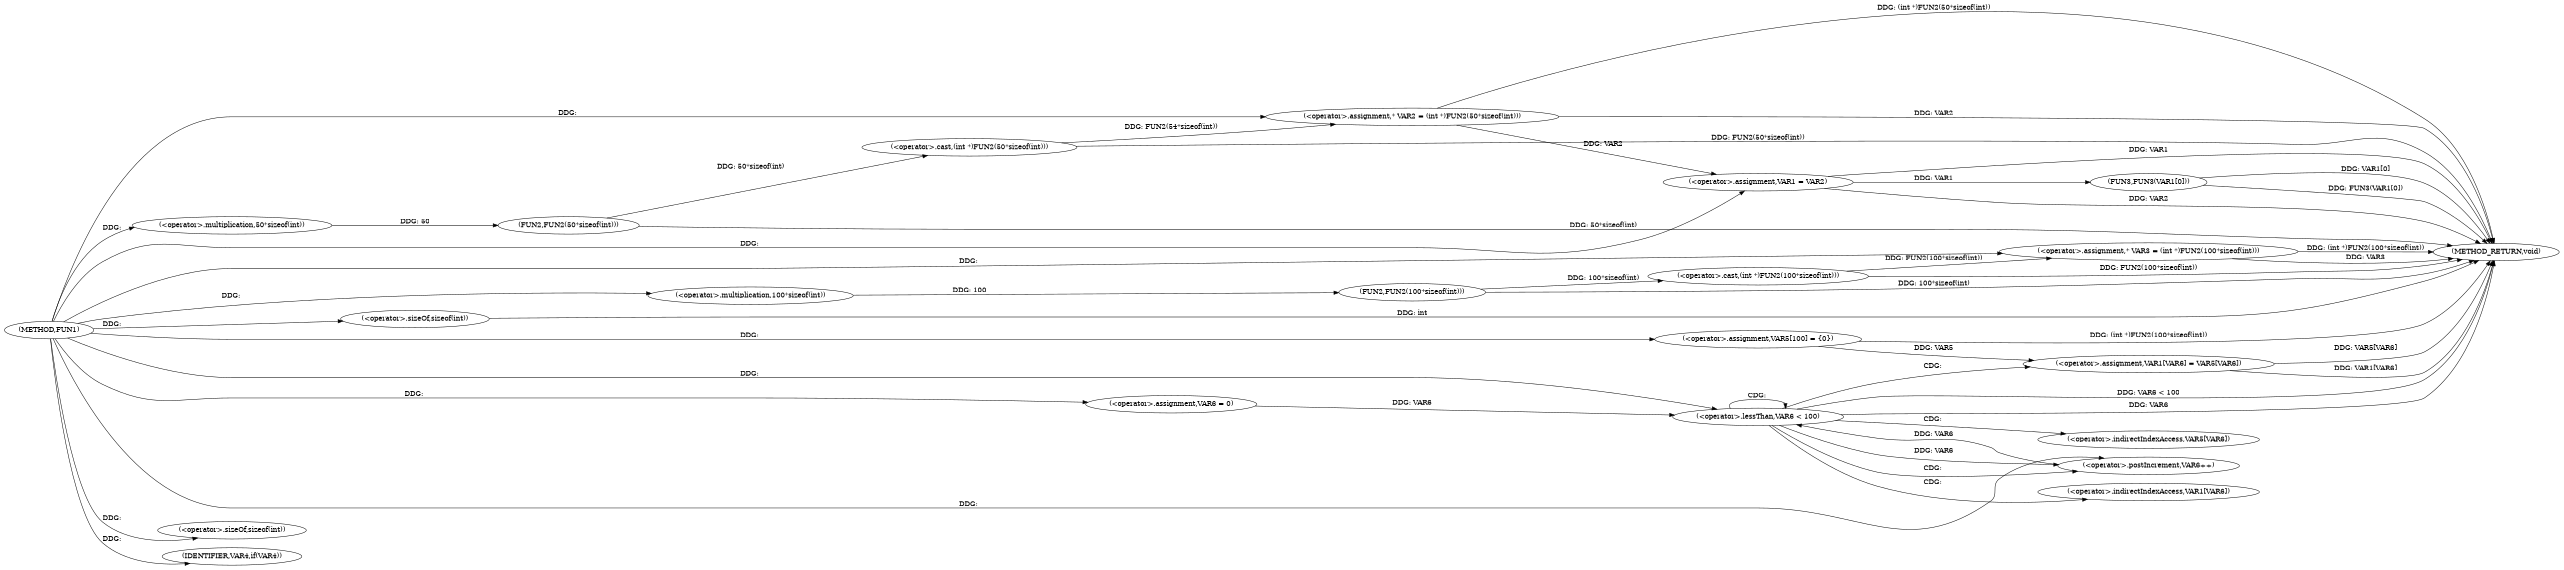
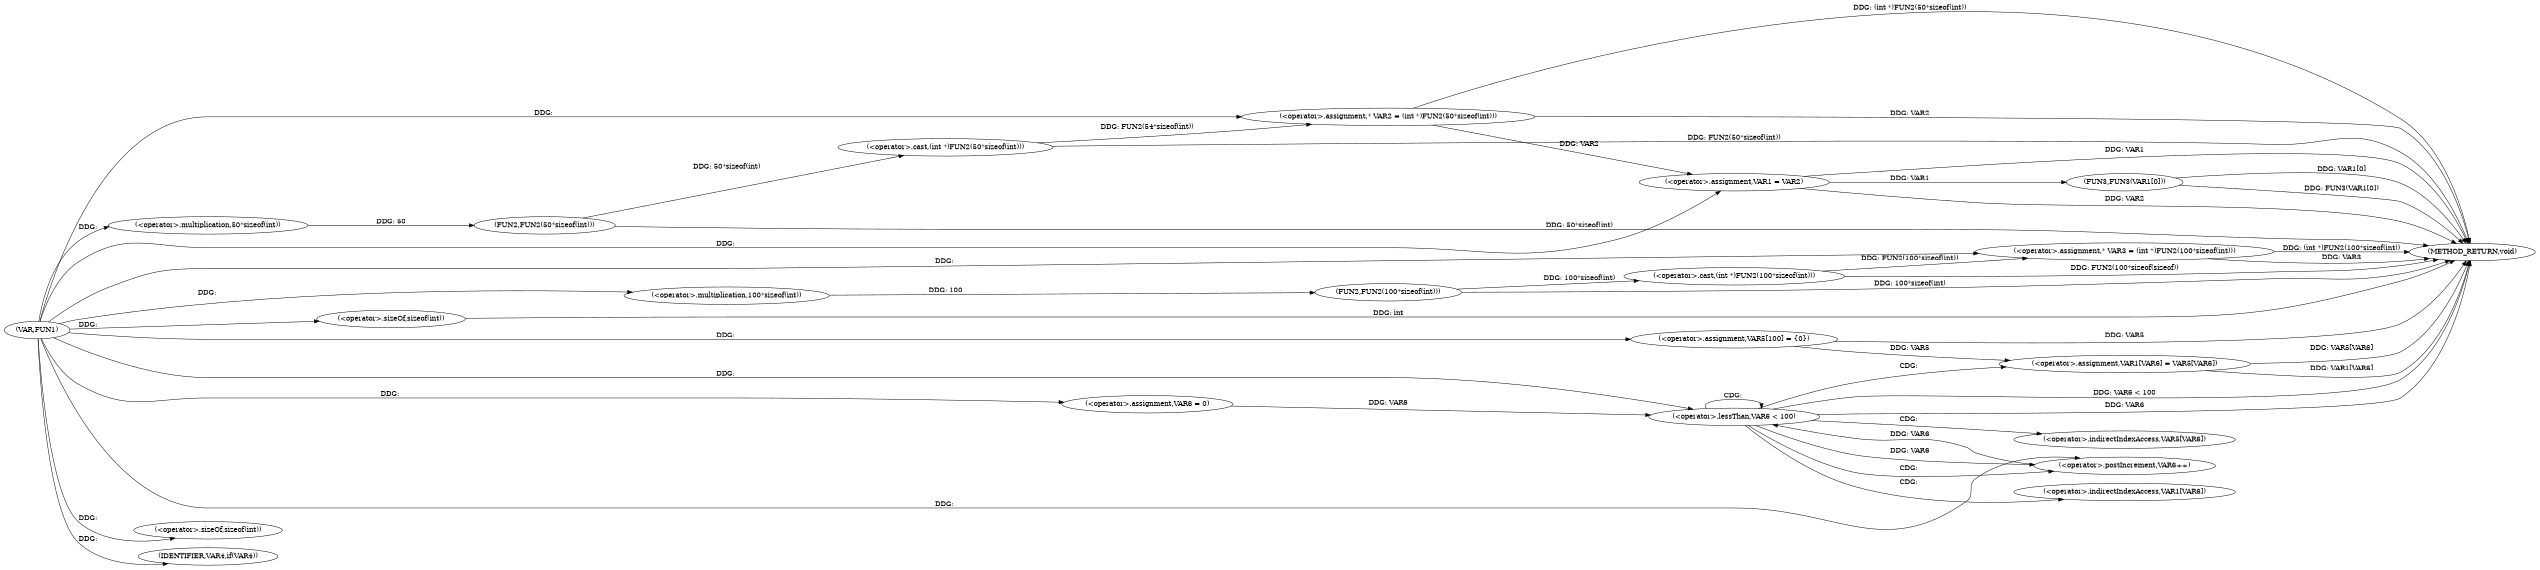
edge "(<operator>.cast,(int *)FUN2(100*sizeof(int)))" -> "(METHOD_RETURN,void)": label "DDG: FUN2(100*sizeof(int))" -> "DDG: FUN2(100*sizeof(sizeof))"
node "(METHOD,FUN1)": label "(METHOD,FUN1)" -> "(VAR,FUN1)"
edge "(<operator>.assignment,VAR5[100] = {0})" -> "(METHOD_RETURN,void)": label "DDG: (int *)FUN2(100*sizeof(int))" -> "DDG: VAR5"
